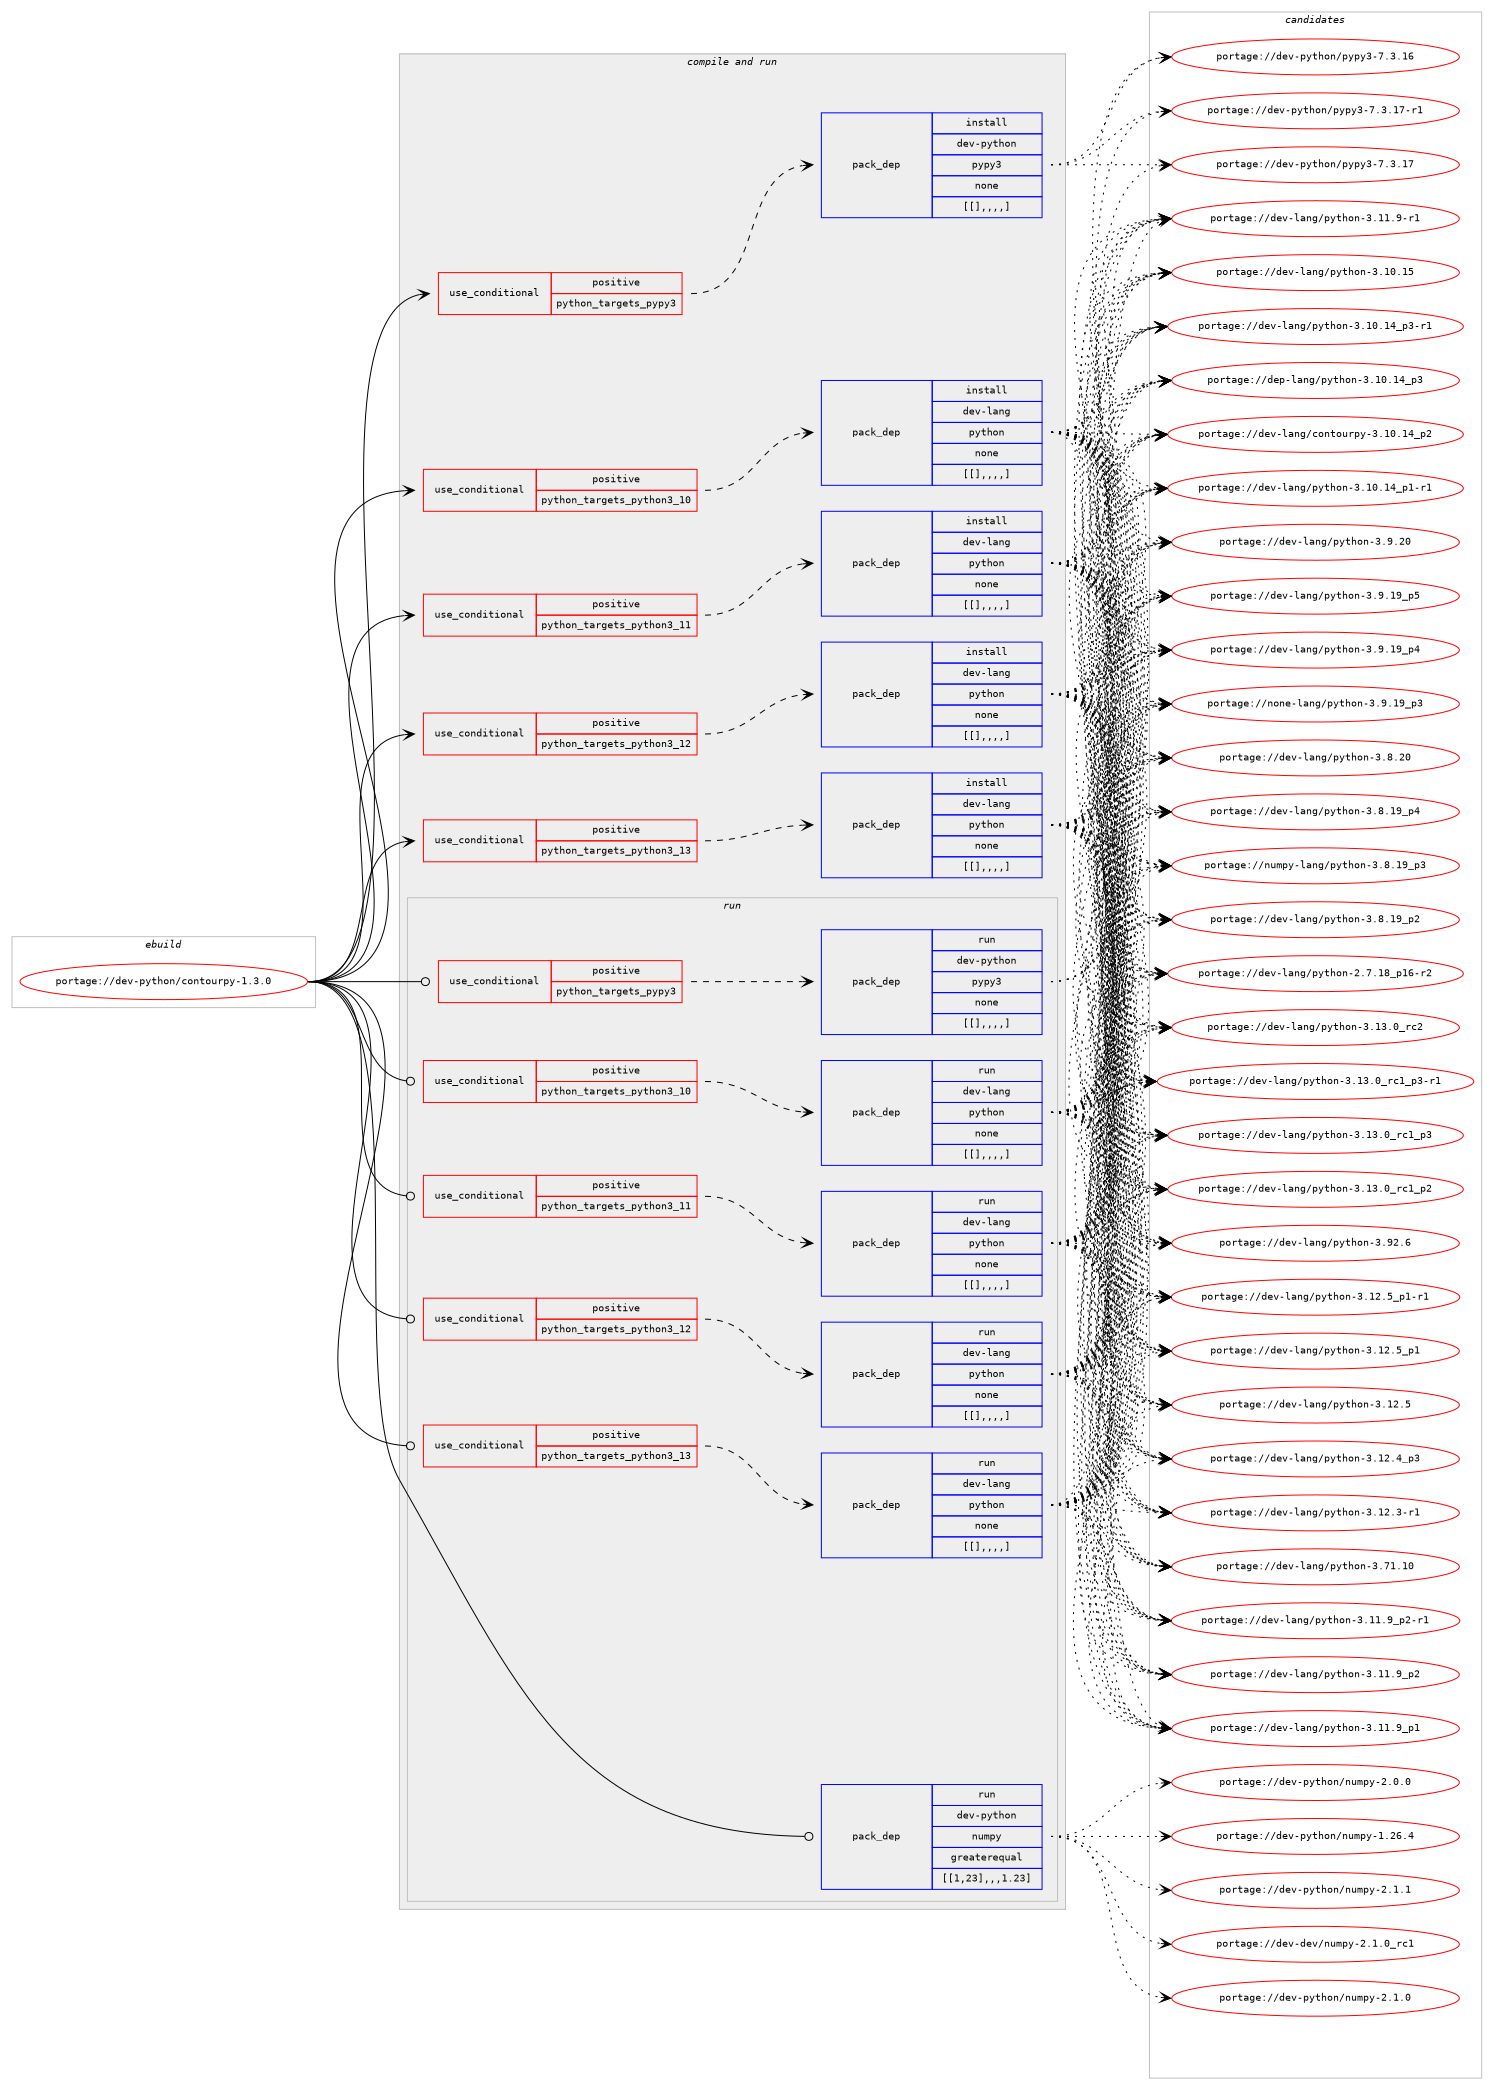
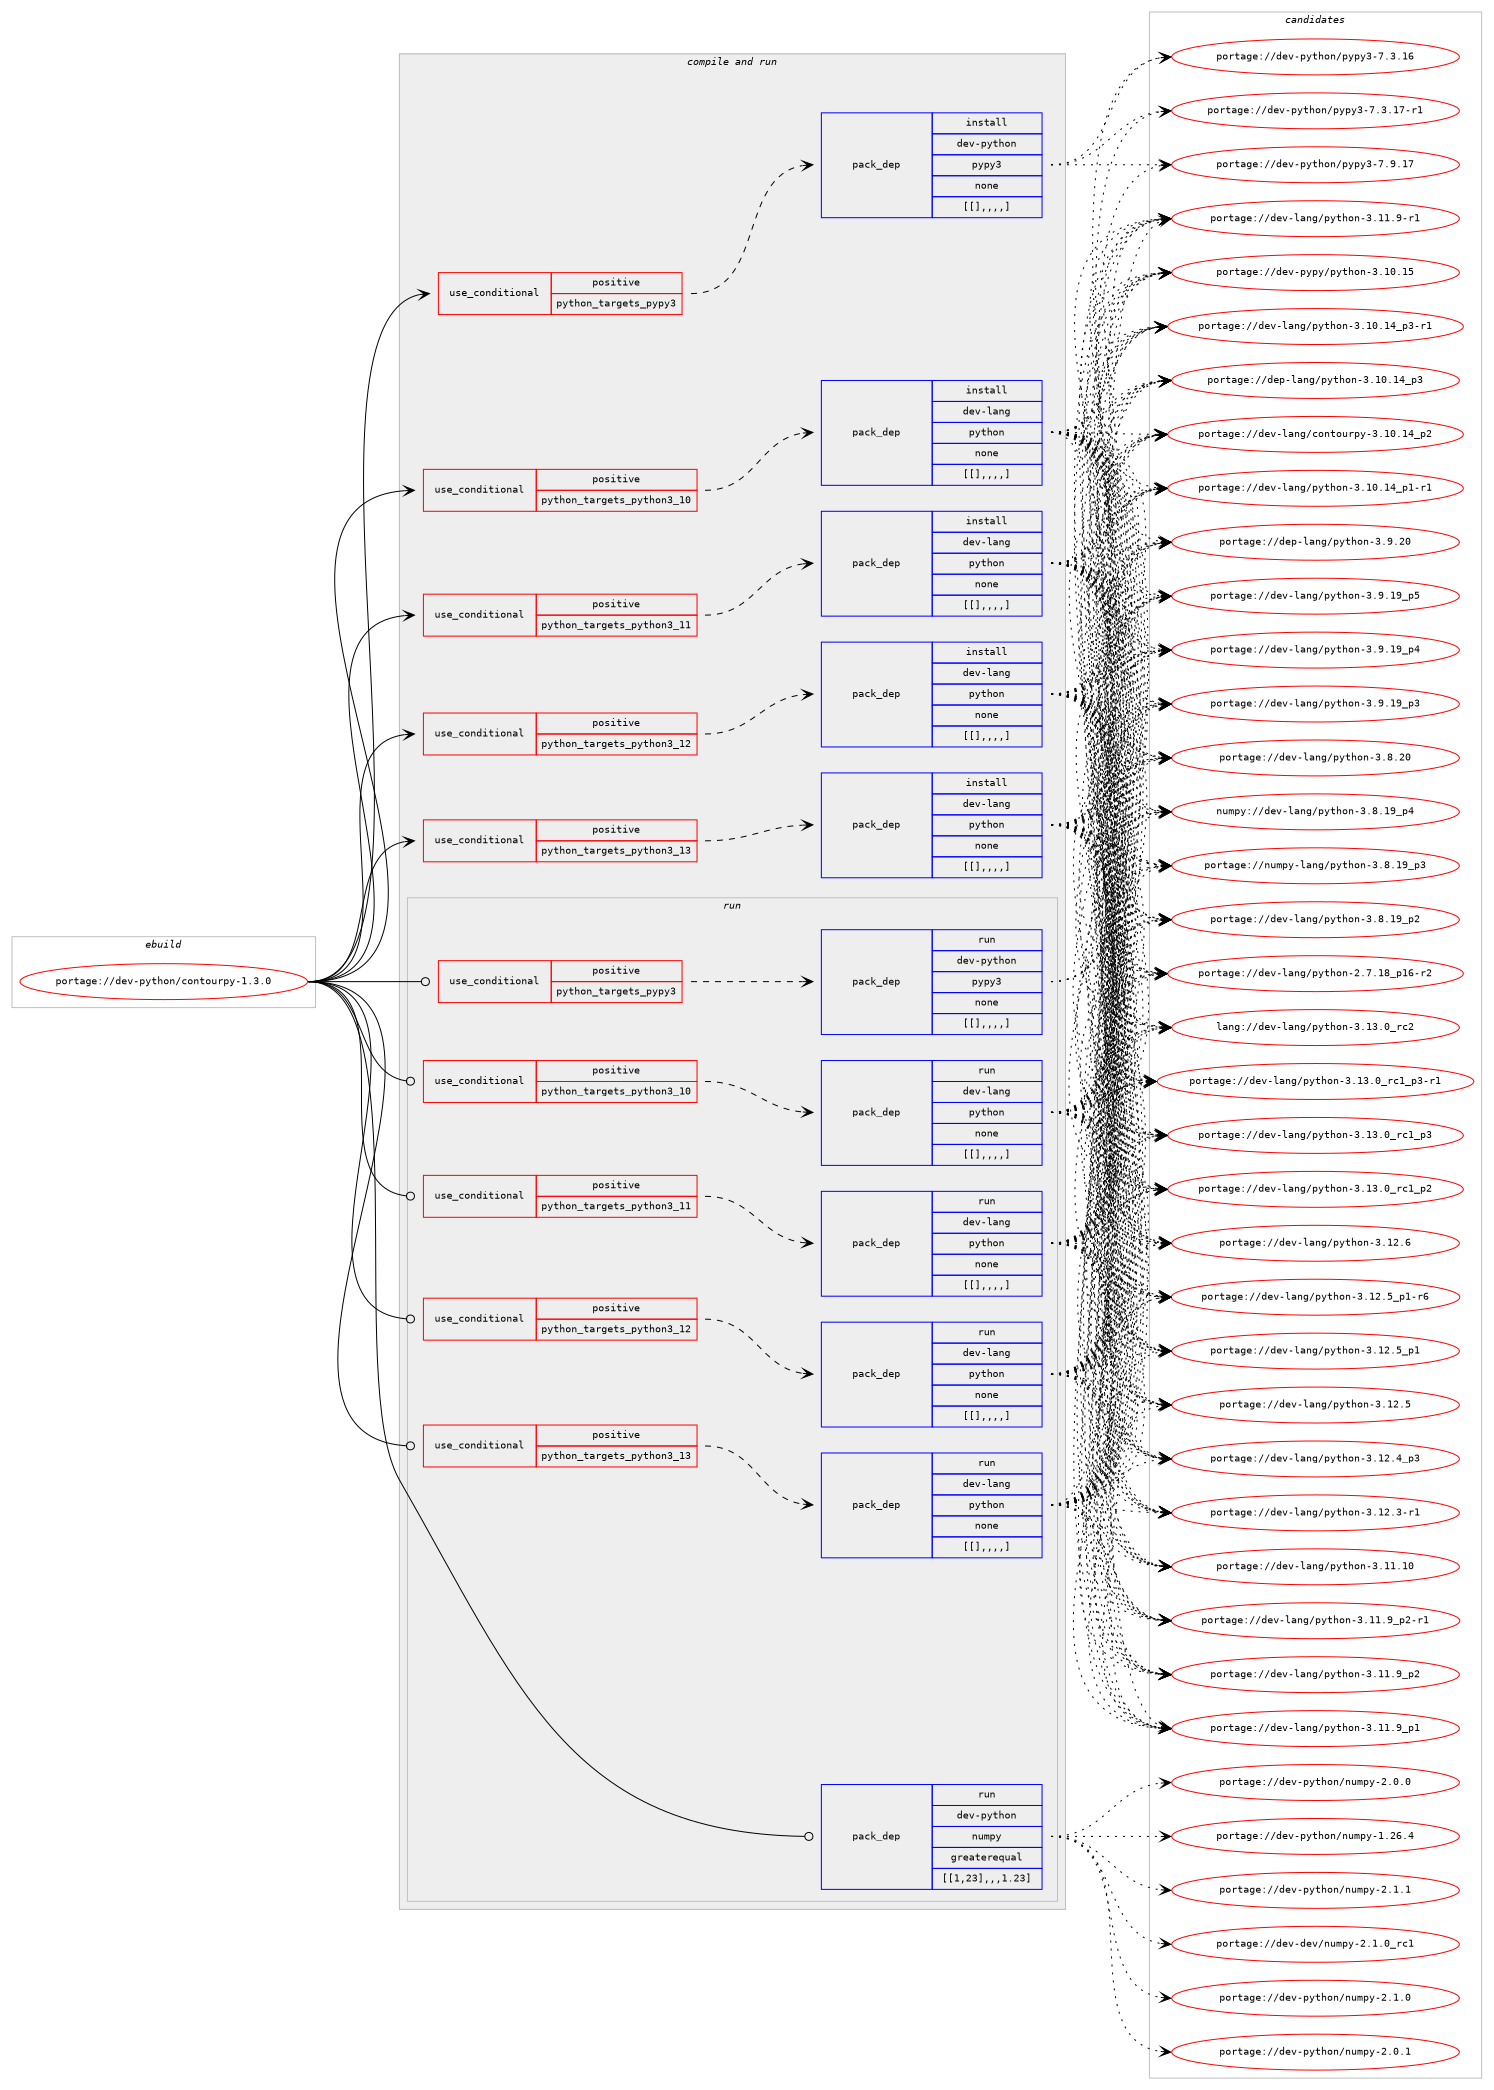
node "portage://dev-python/pypy3-7.3.17": label "portage://dev-python/pypy3-7.3.17" -> "portage://dev-python/pypy3-7.9.17"
node "portage://dev-lang/python-3.10.15": label "portage://dev-lang/python-3.10.15" -> "portage://dev-pypy/python-3.10.15"
node "portage://dev-lang/python-3.9.20": label "portage://dev-lang/python-3.9.20" -> "portage://dep-lang/python-3.9.20"
node "portage://none-lang/python-3.9.19_p3": label "portage://none-lang/python-3.9.19_p3" -> "portage://dev-lang/python-3.9.19_p3"
node "portage://dev-lang/python-3.8.19_p4": label "portage://dev-lang/python-3.8.19_p4" -> "numpy://dev-lang/python-3.8.19_p4"
node "portage://dev-lang/python-3.13.0_rc2": label "portage://dev-lang/python-3.13.0_rc2" -> "lang://dev-lang/python-3.13.0_rc2"
node "portage://dev-lang/python-3.92.6": label "portage://dev-lang/python-3.92.6" -> "portage://dev-lang/python-3.12.6"
node "portage://dev-lang/python-3.12.5_p1-r1": label "portage://dev-lang/python-3.12.5_p1-r1" -> "portage://dev-lang/python-3.12.5_p1-r6"
node "portage://dev-lang/python-3.71.10": label "portage://dev-lang/python-3.71.10" -> "portage://dev-lang/python-3.11.10"
node "portage://dev-python/numpy-2.0.1": added
